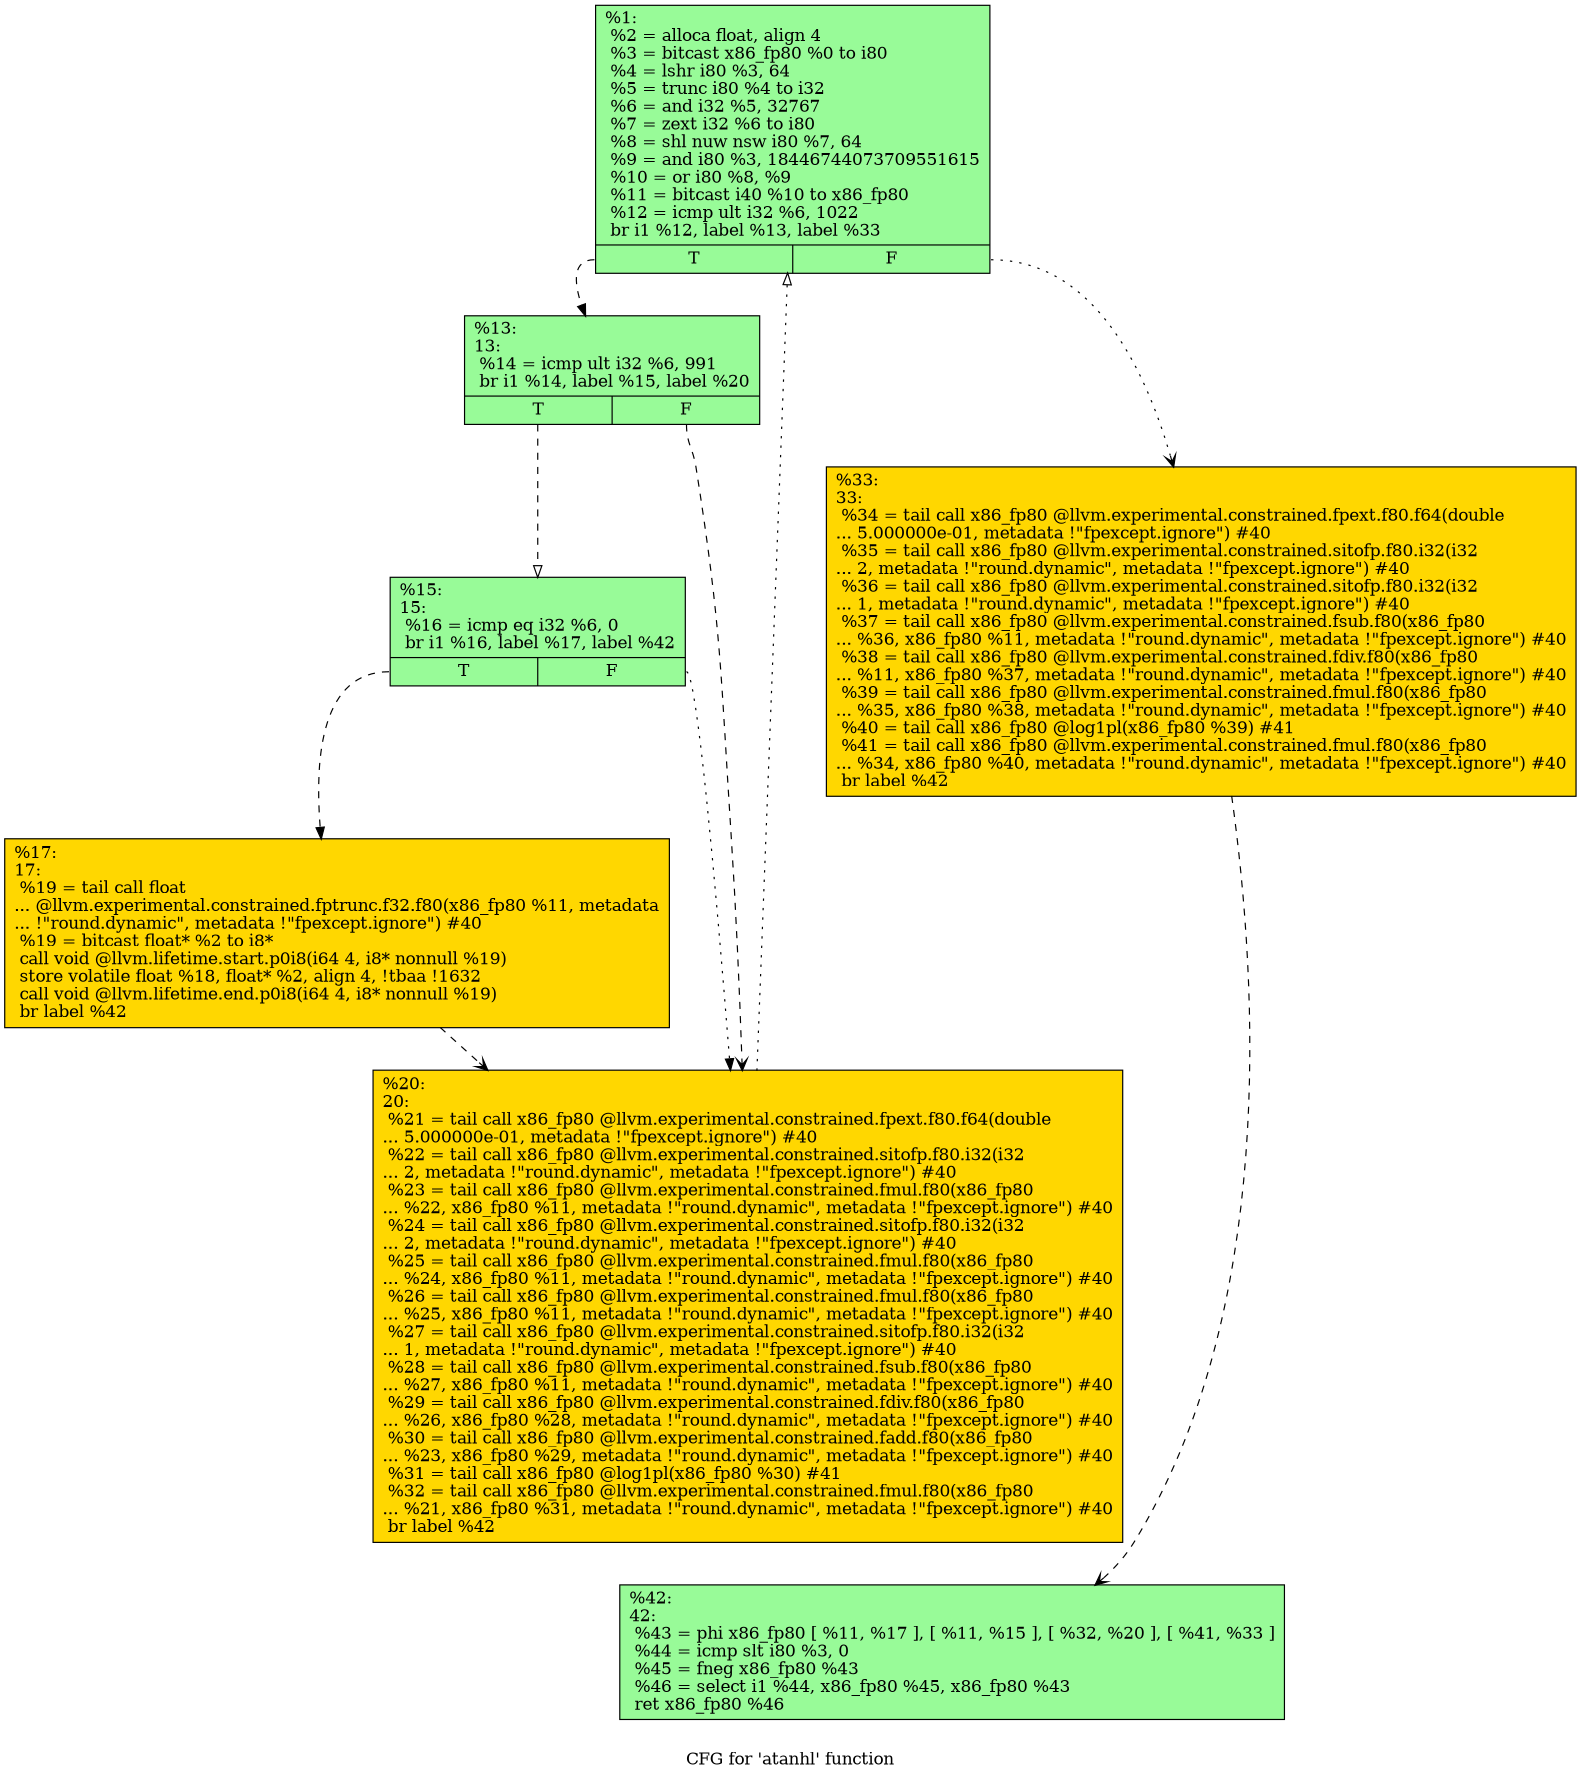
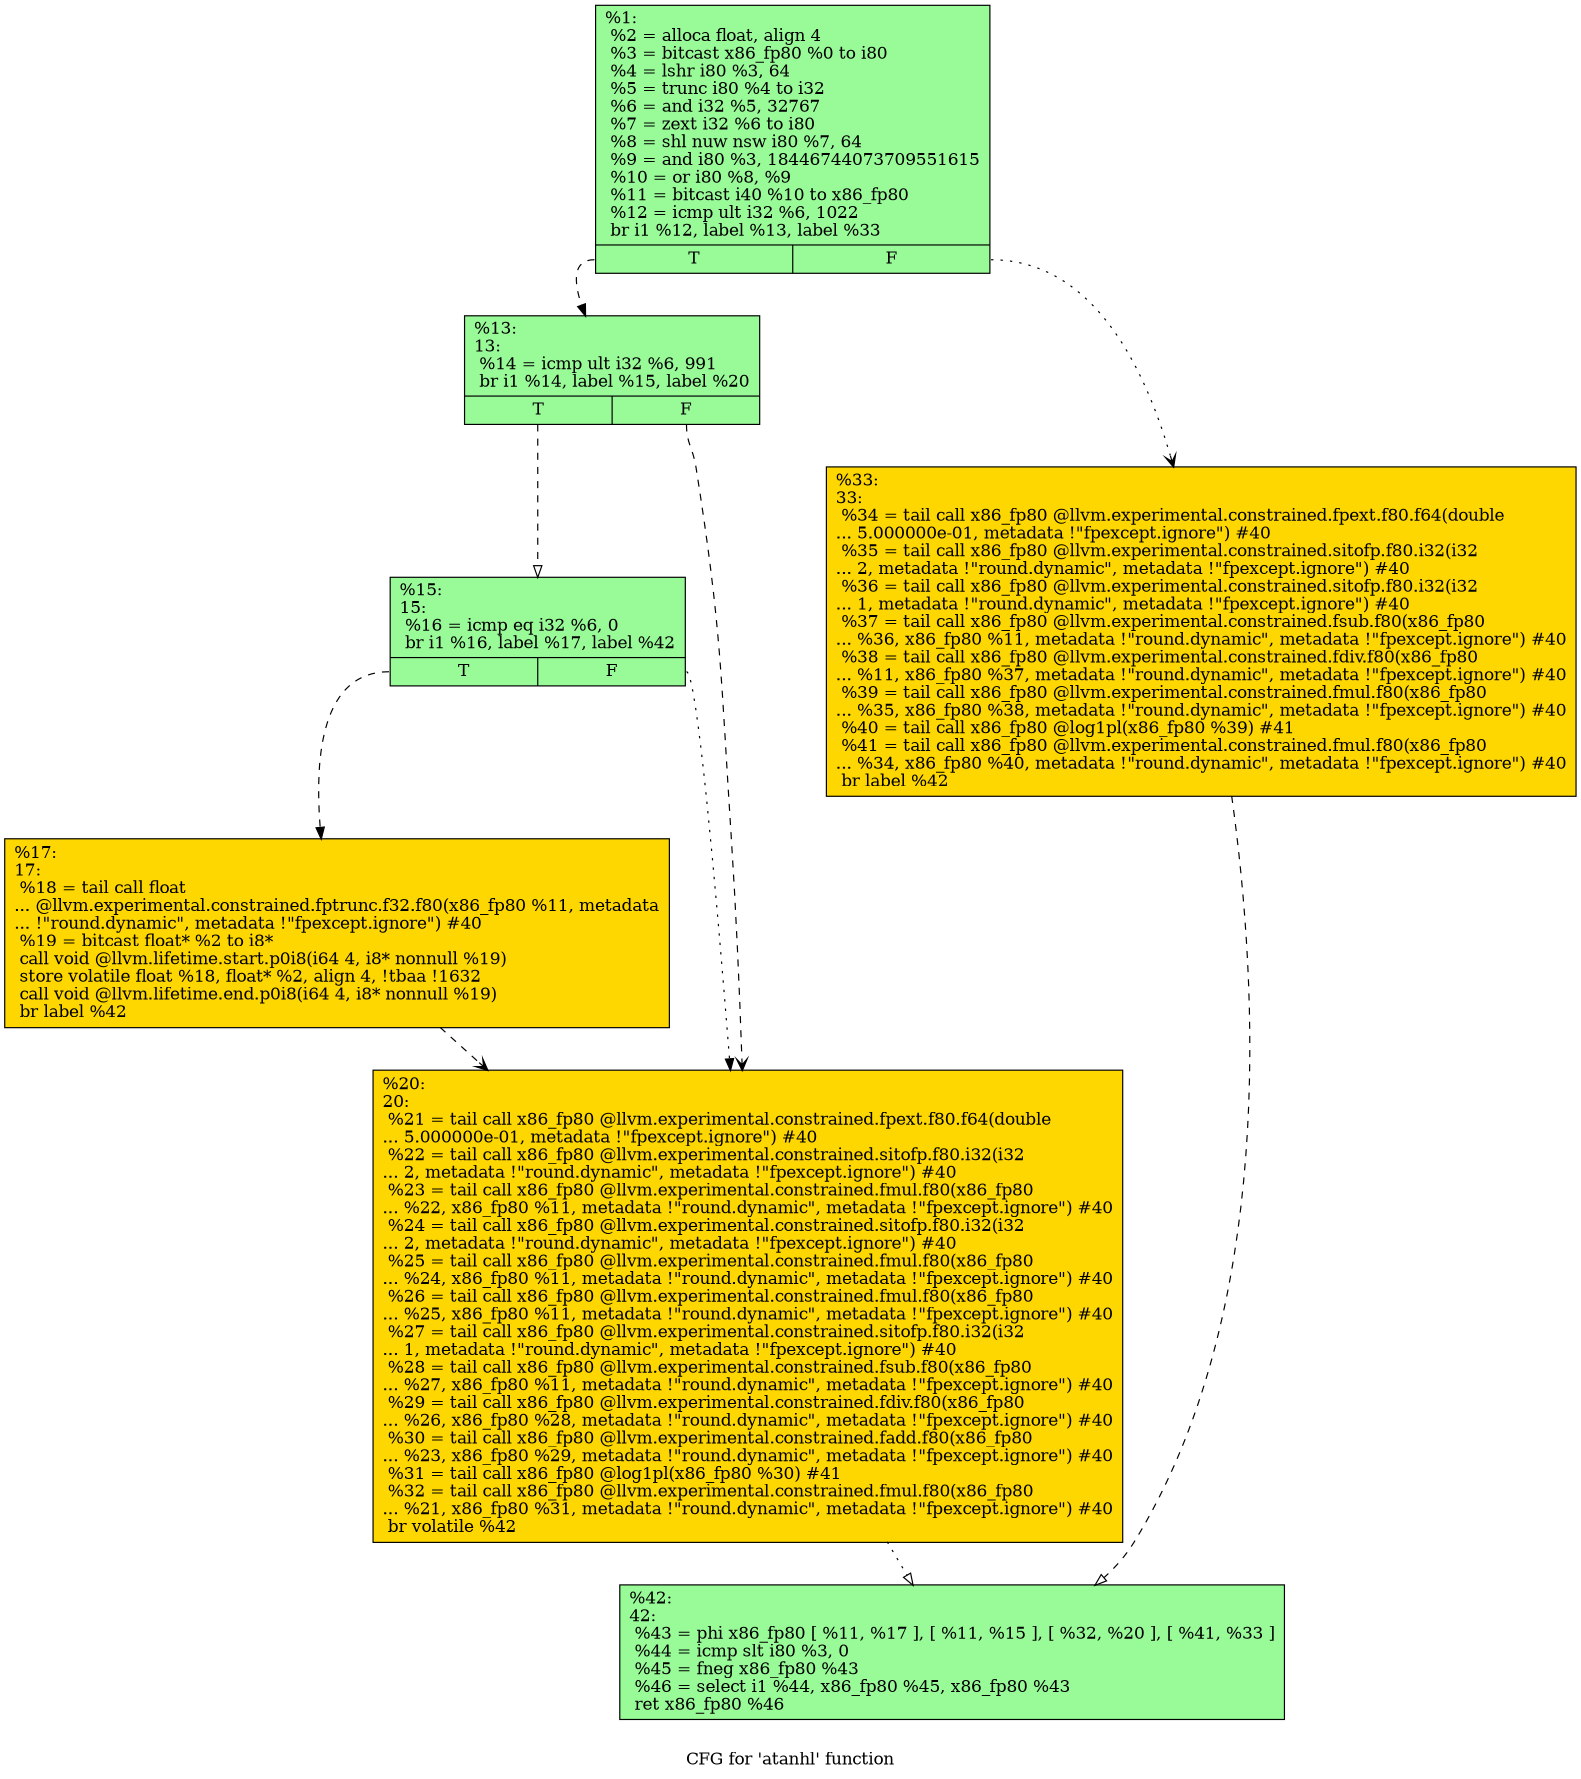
edge "%20:" -> "%1:": now "%20:" -> "%42:"
node "%17:": text "%19 = tail call float" -> "%18 = tail call float"
edge "%33:" -> "%42:": arrowhead vee -> onormal
node "%20:": text "br label %42" -> "br volatile %42"
